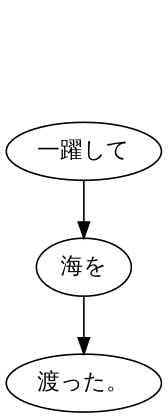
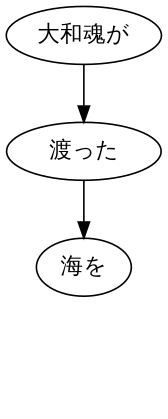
node "大和魂が": added
node "一躍して": label "一躍して" -> "渡った"
node "渡った。": removed
